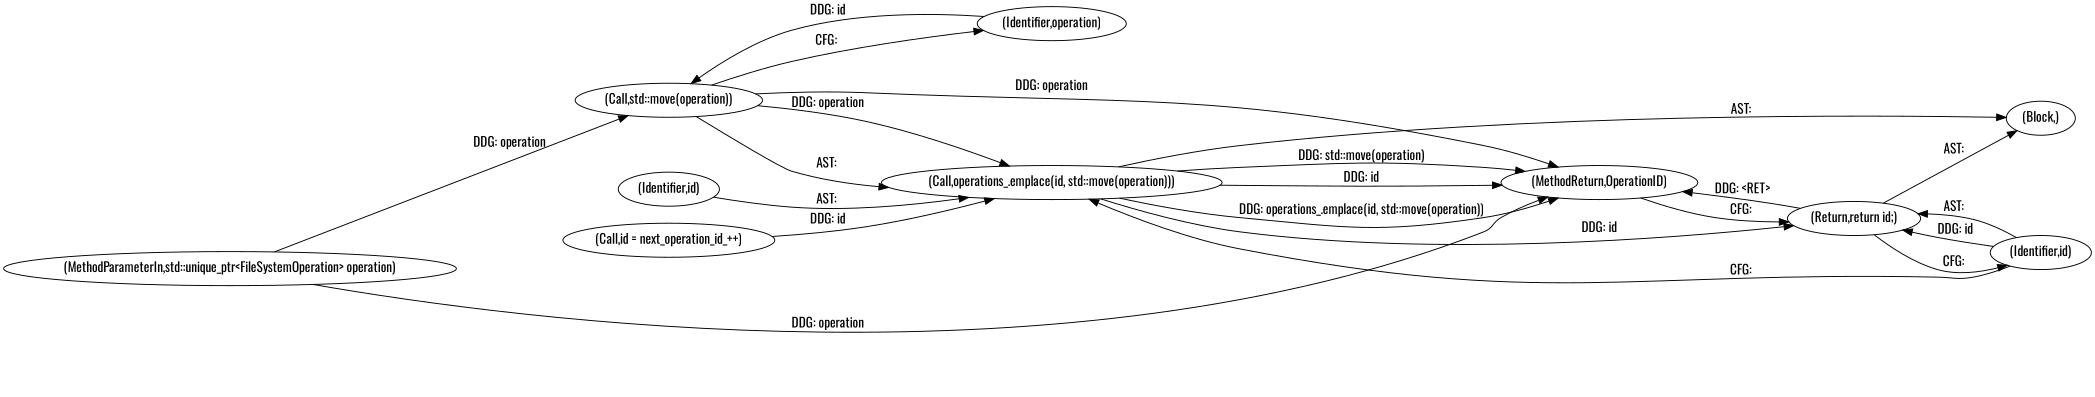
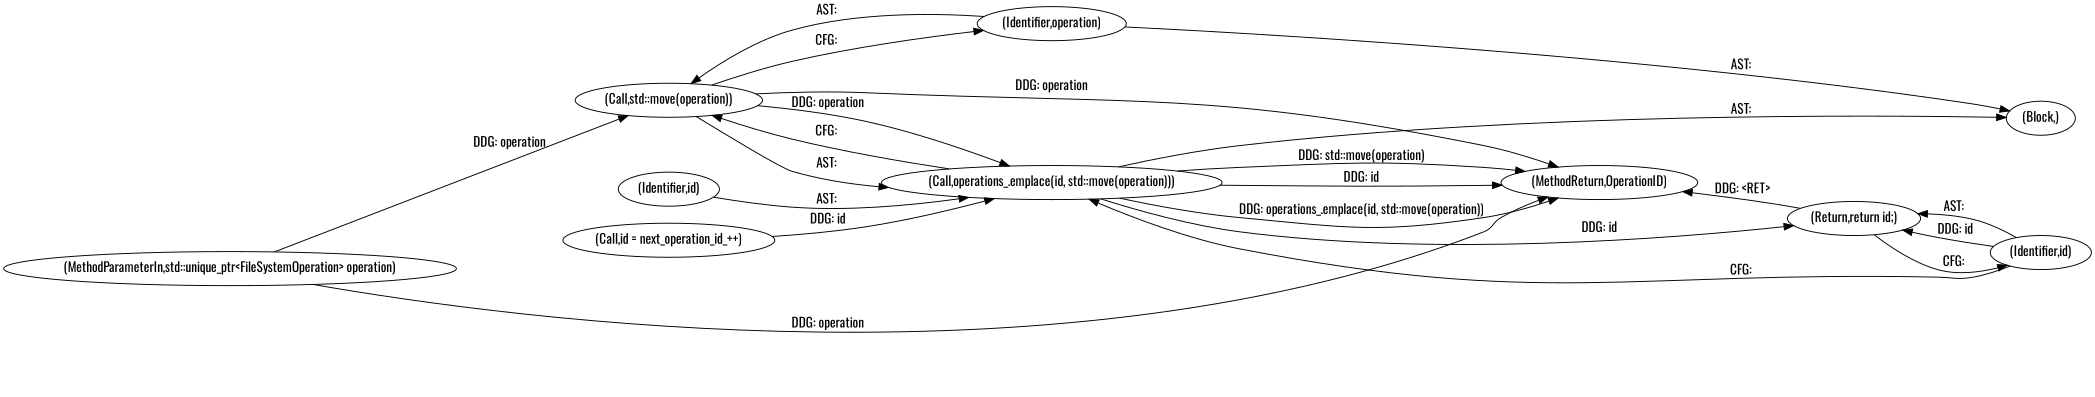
edge "(Identifier,operation)" -> "(Call,std::move(operation))": label "DDG: id" -> "AST: "
edge "(Call,operations_.emplace(id, std::move(operation)))" -> "(Call,std::move(operation))": added, label "CFG:"
edge "(Return,return id;)" -> "(Block,)": now "(Identifier,operation)" -> "(Block,)"
edge "(MethodReturn,OperationID)" -> "(Return,return id;)": removed, label "CFG:"
